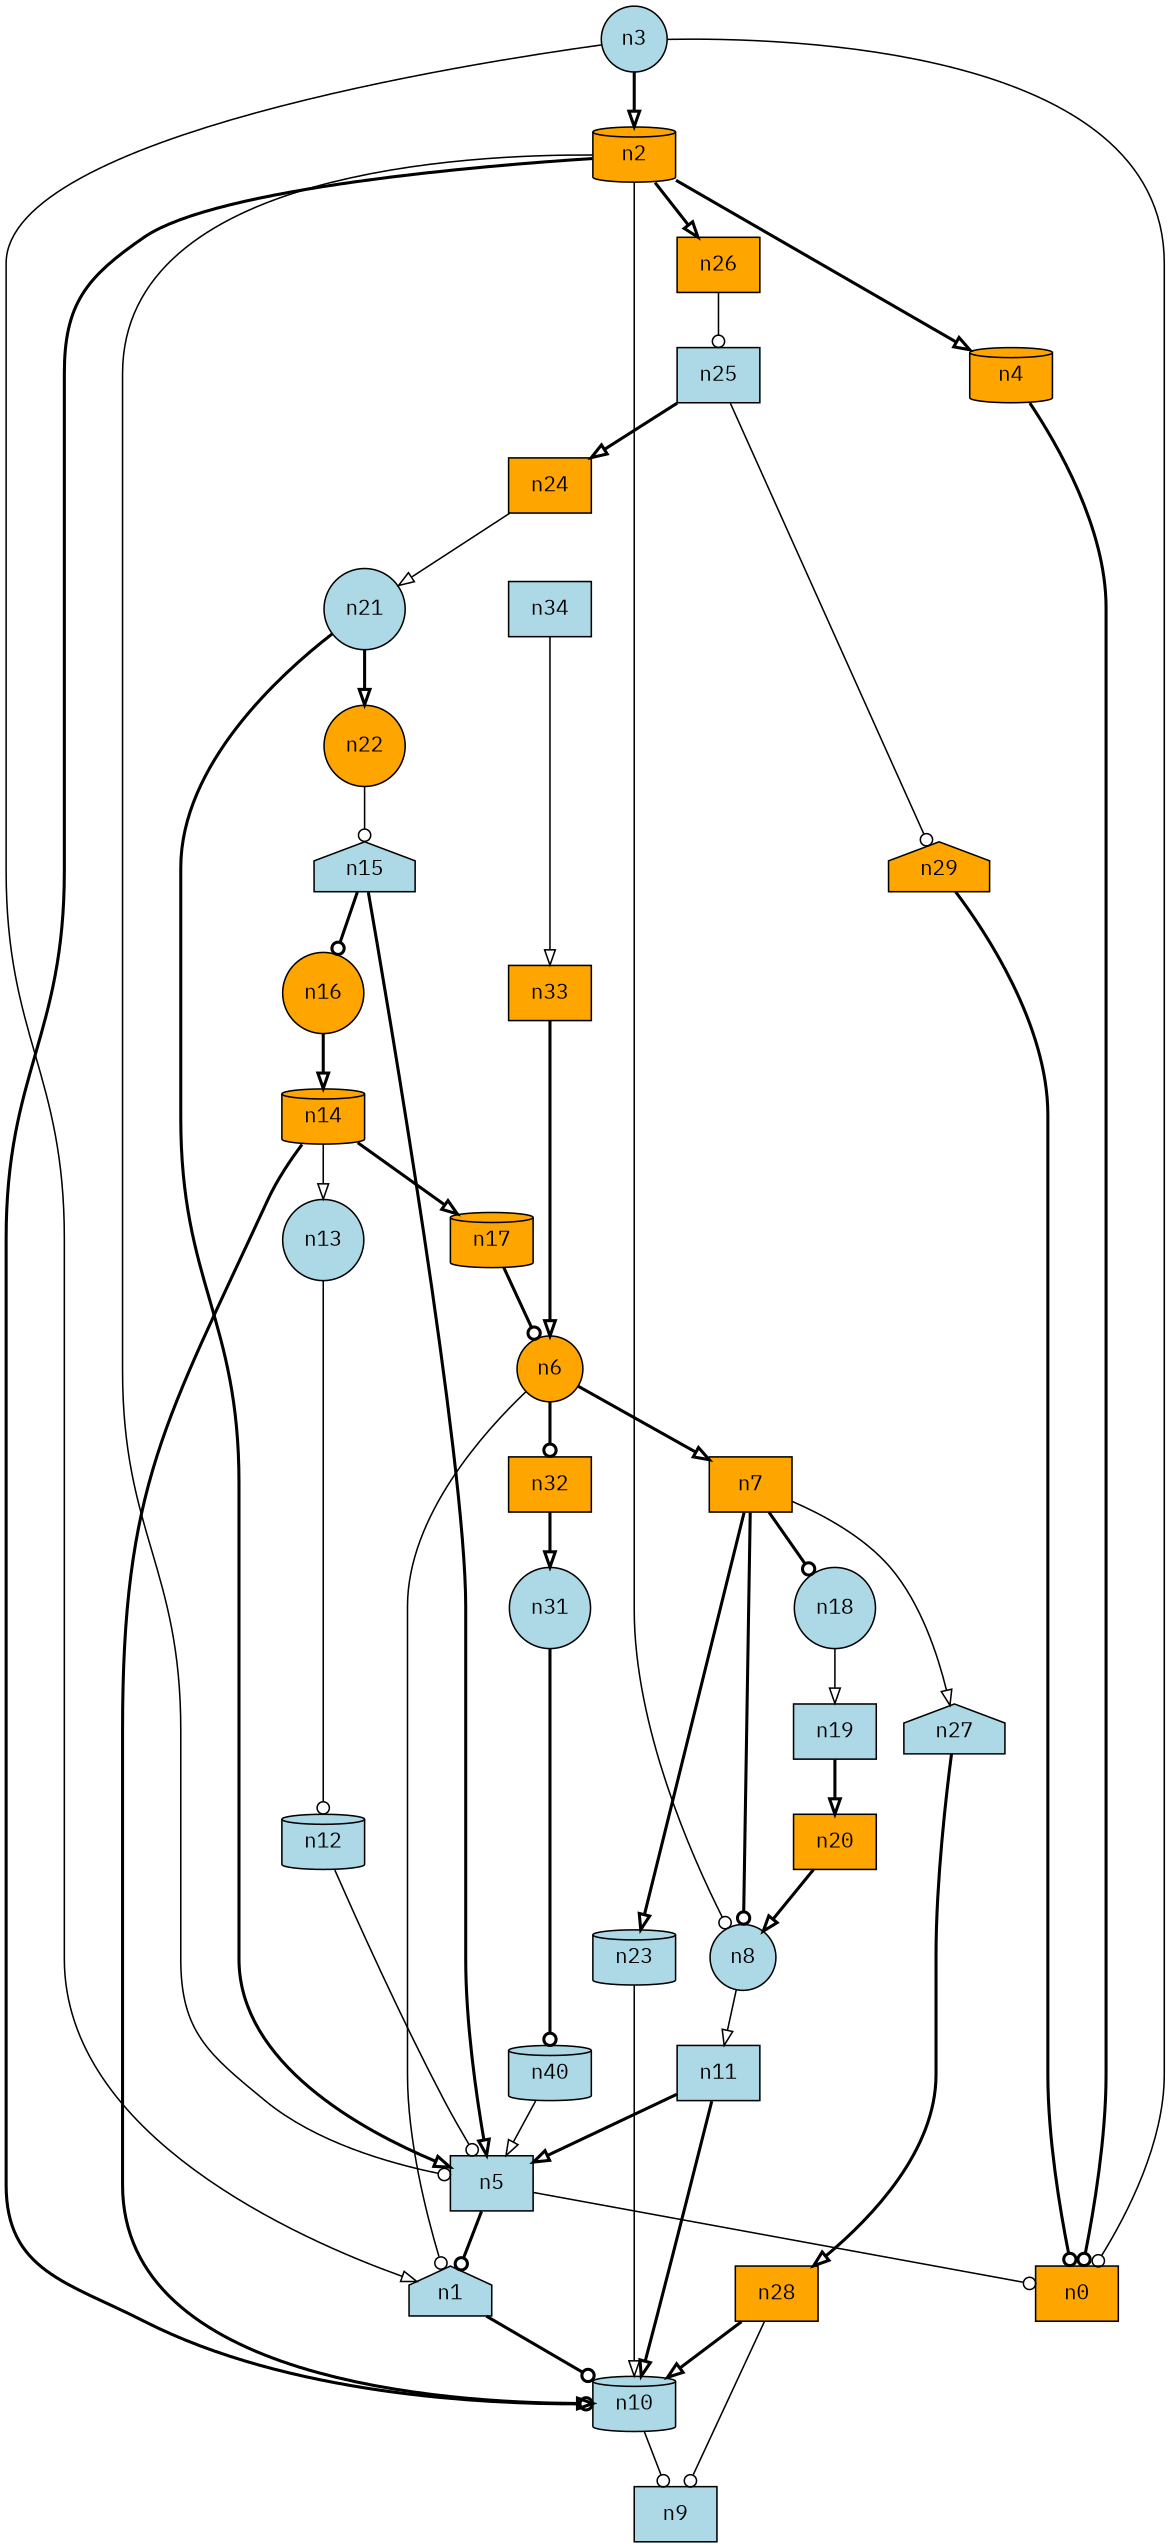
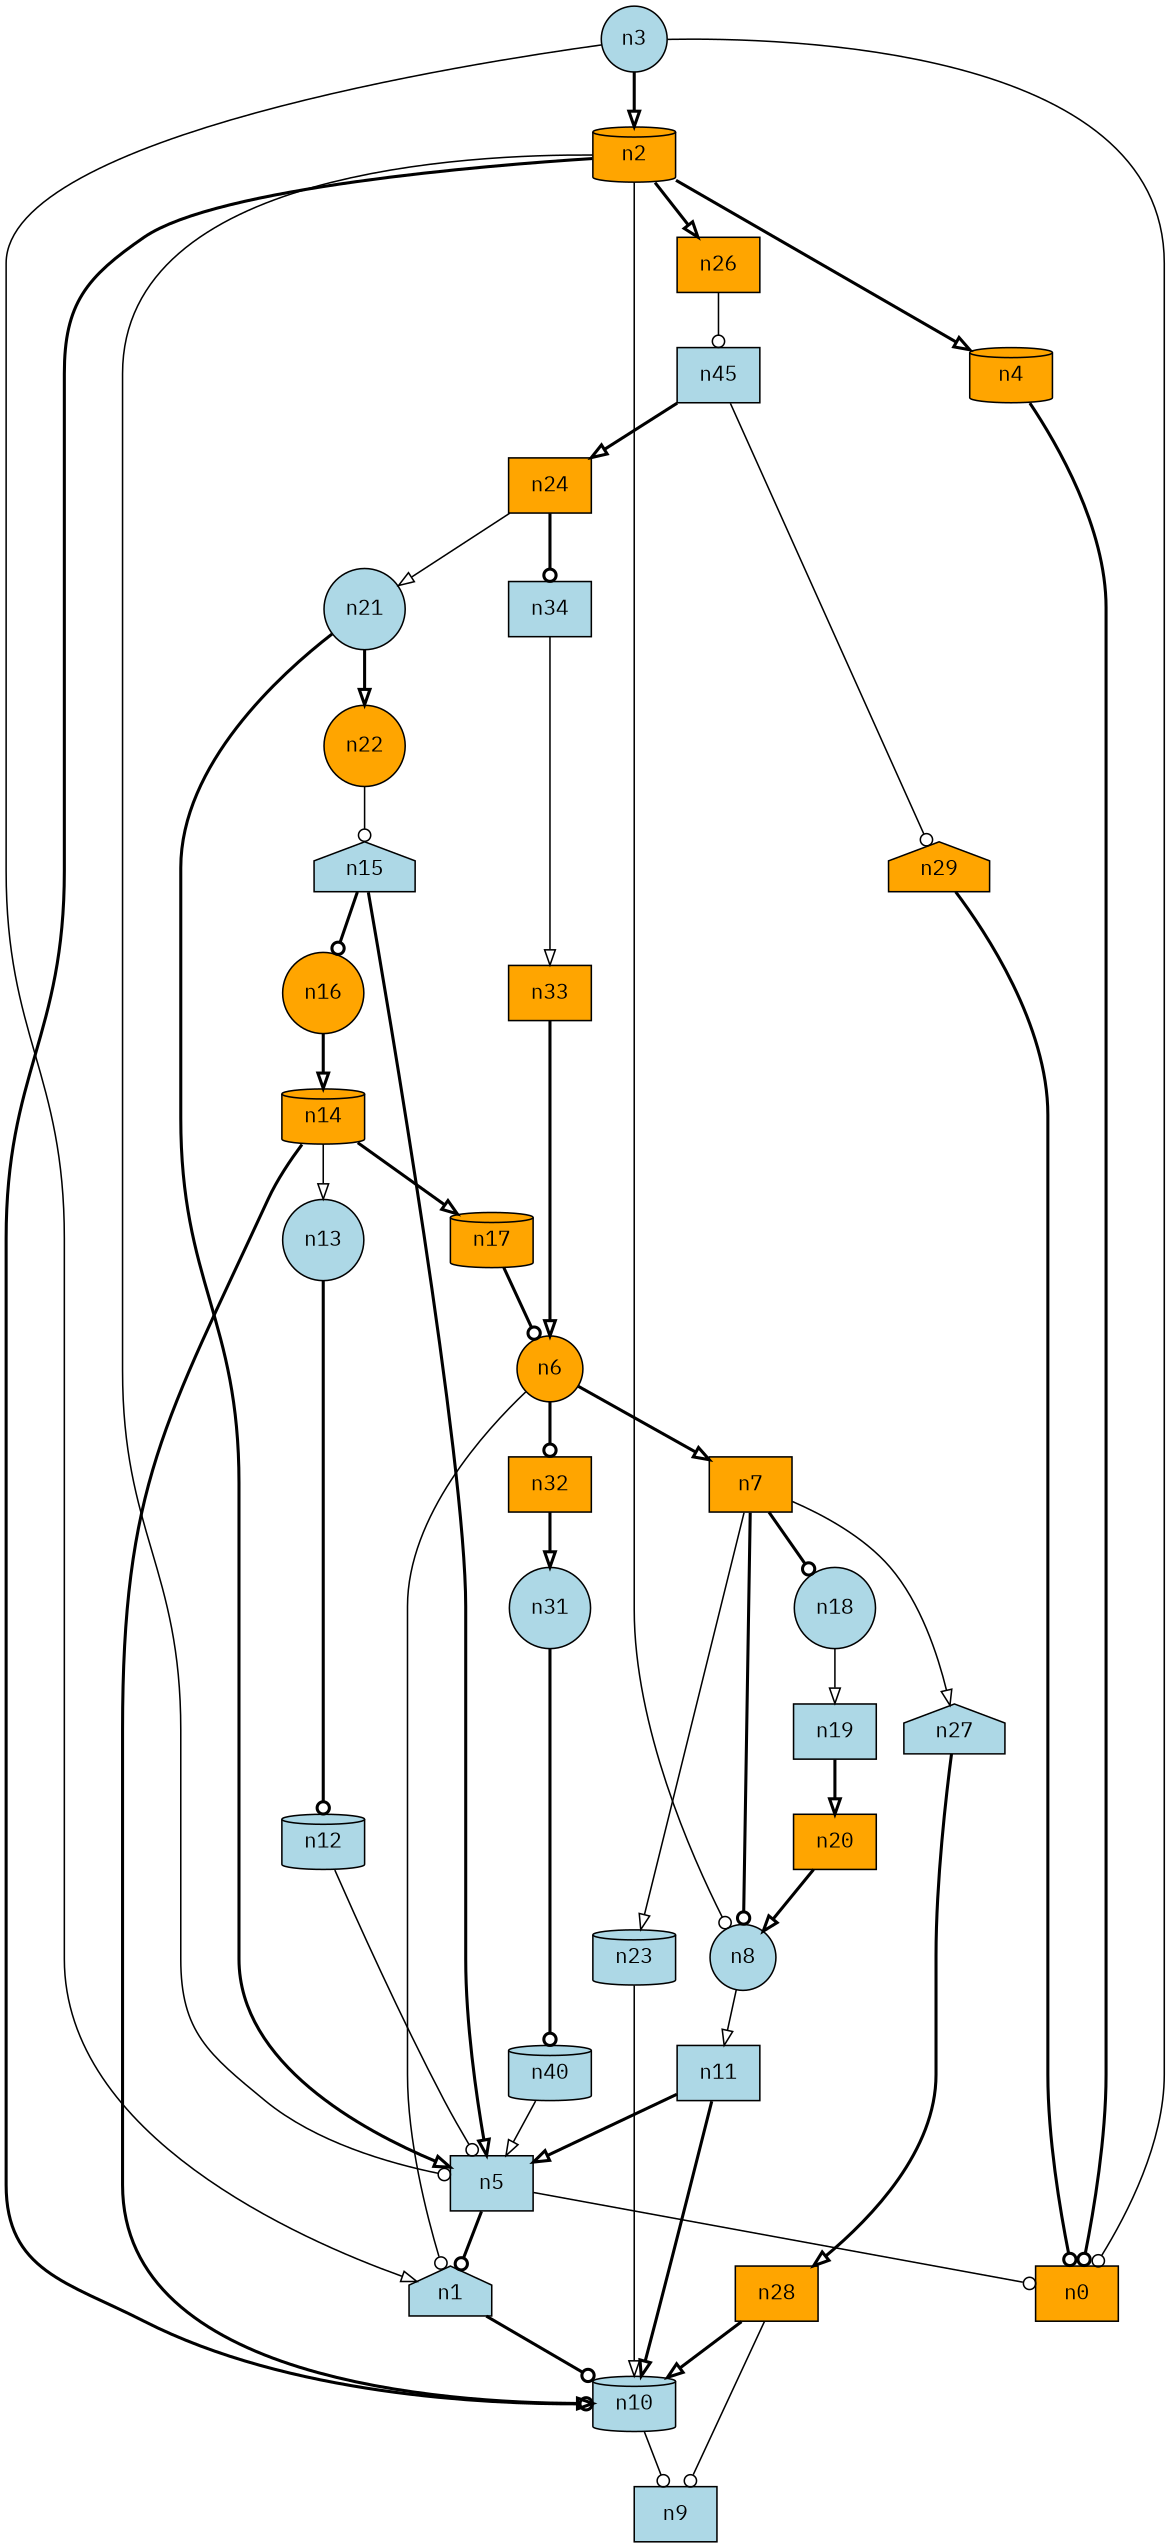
node "n25": label "n25" -> "n45"
edge "n24" -> "n34": added
edge "n13" -> "n12": style solid -> bold
edge "n7" -> "n23": style bold -> solid
